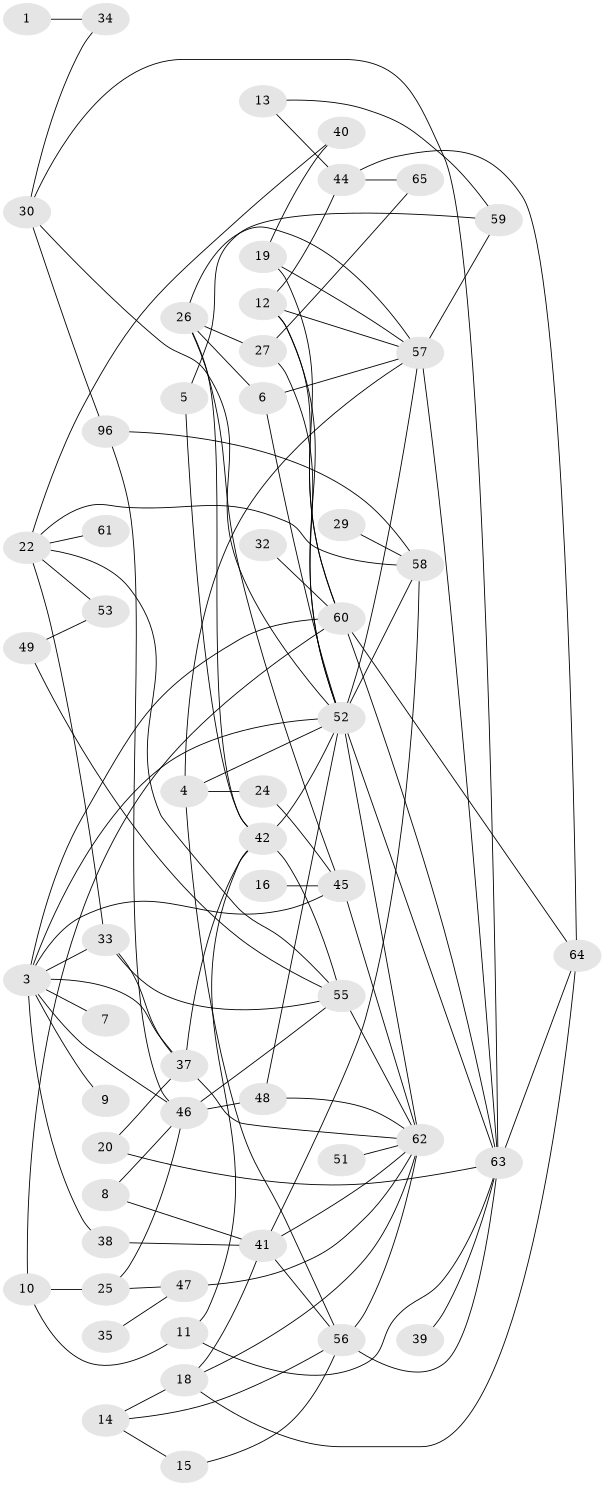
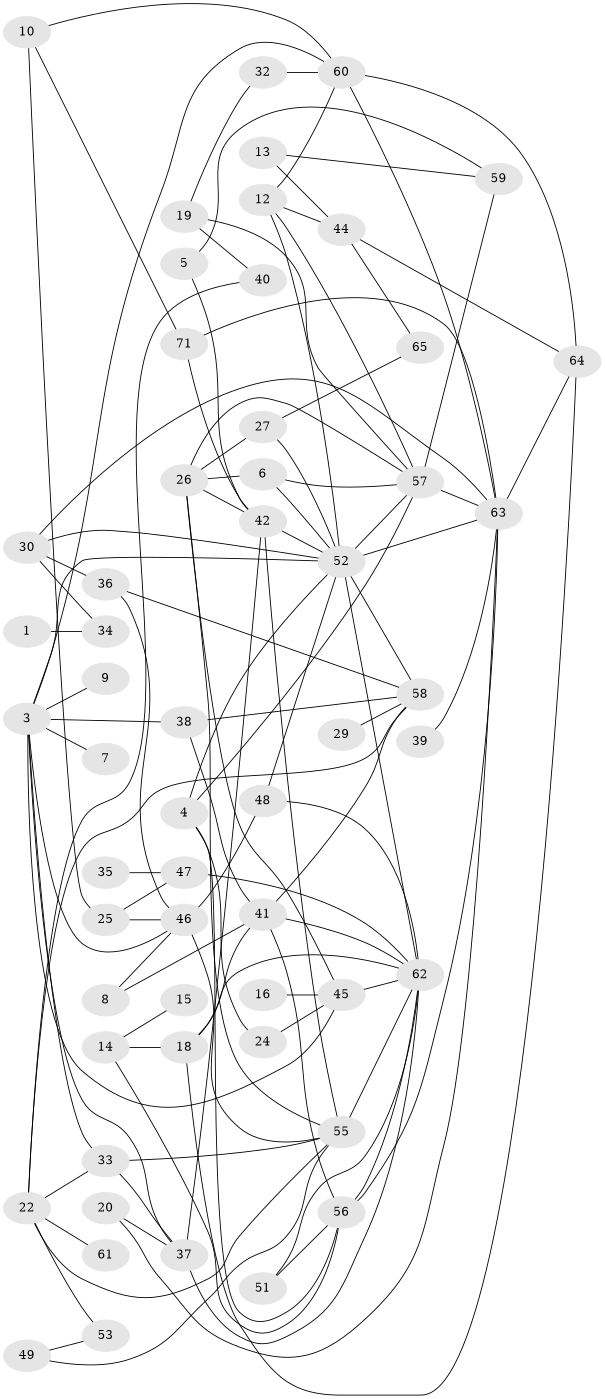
edge "19" -- "60": now "19" -- "32"
node "96": label "96" -> "36"
edge "58" -- "38": added
edge "26" -- "55": added
node "11": label "11" -> "71"
edge "56" -- "15": now "56" -- "51"
